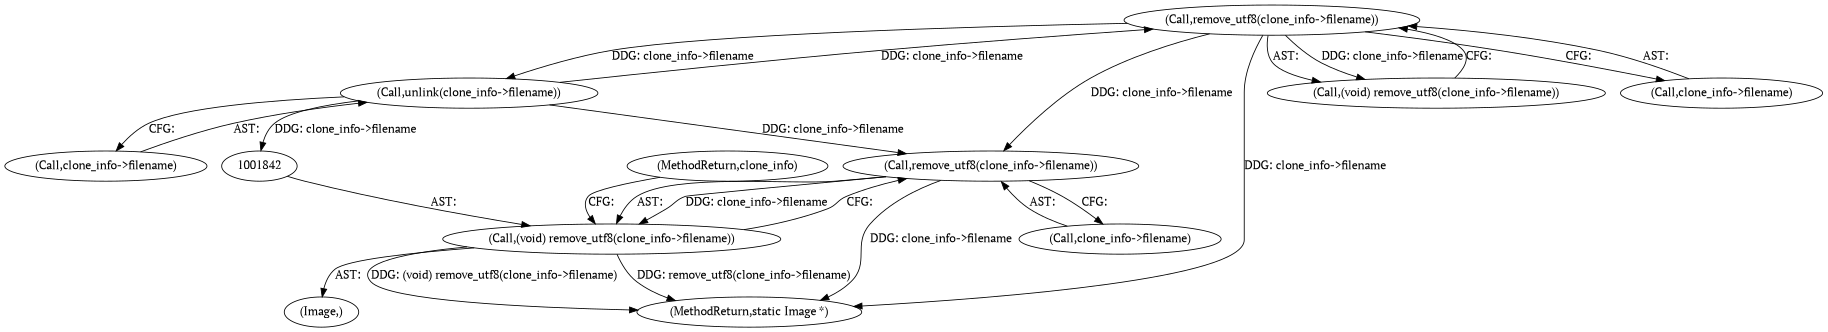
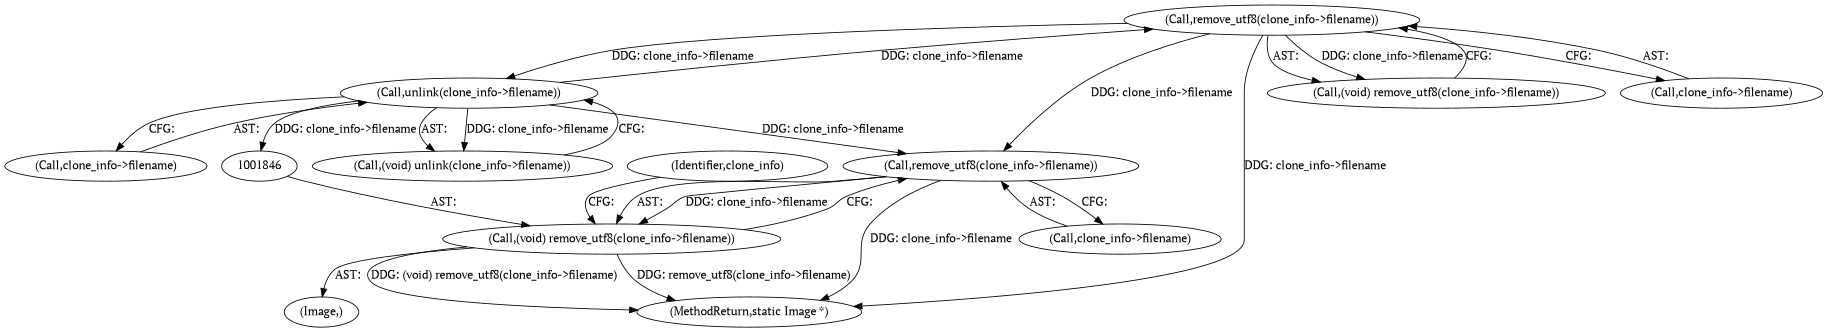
node "1001842": label "1001842" -> "1001846"
node "(Call,(void) unlink(clone_info->filename))": added
node "(MethodReturn,clone_info)": label "(MethodReturn,clone_info)" -> "(Identifier,clone_info)"
